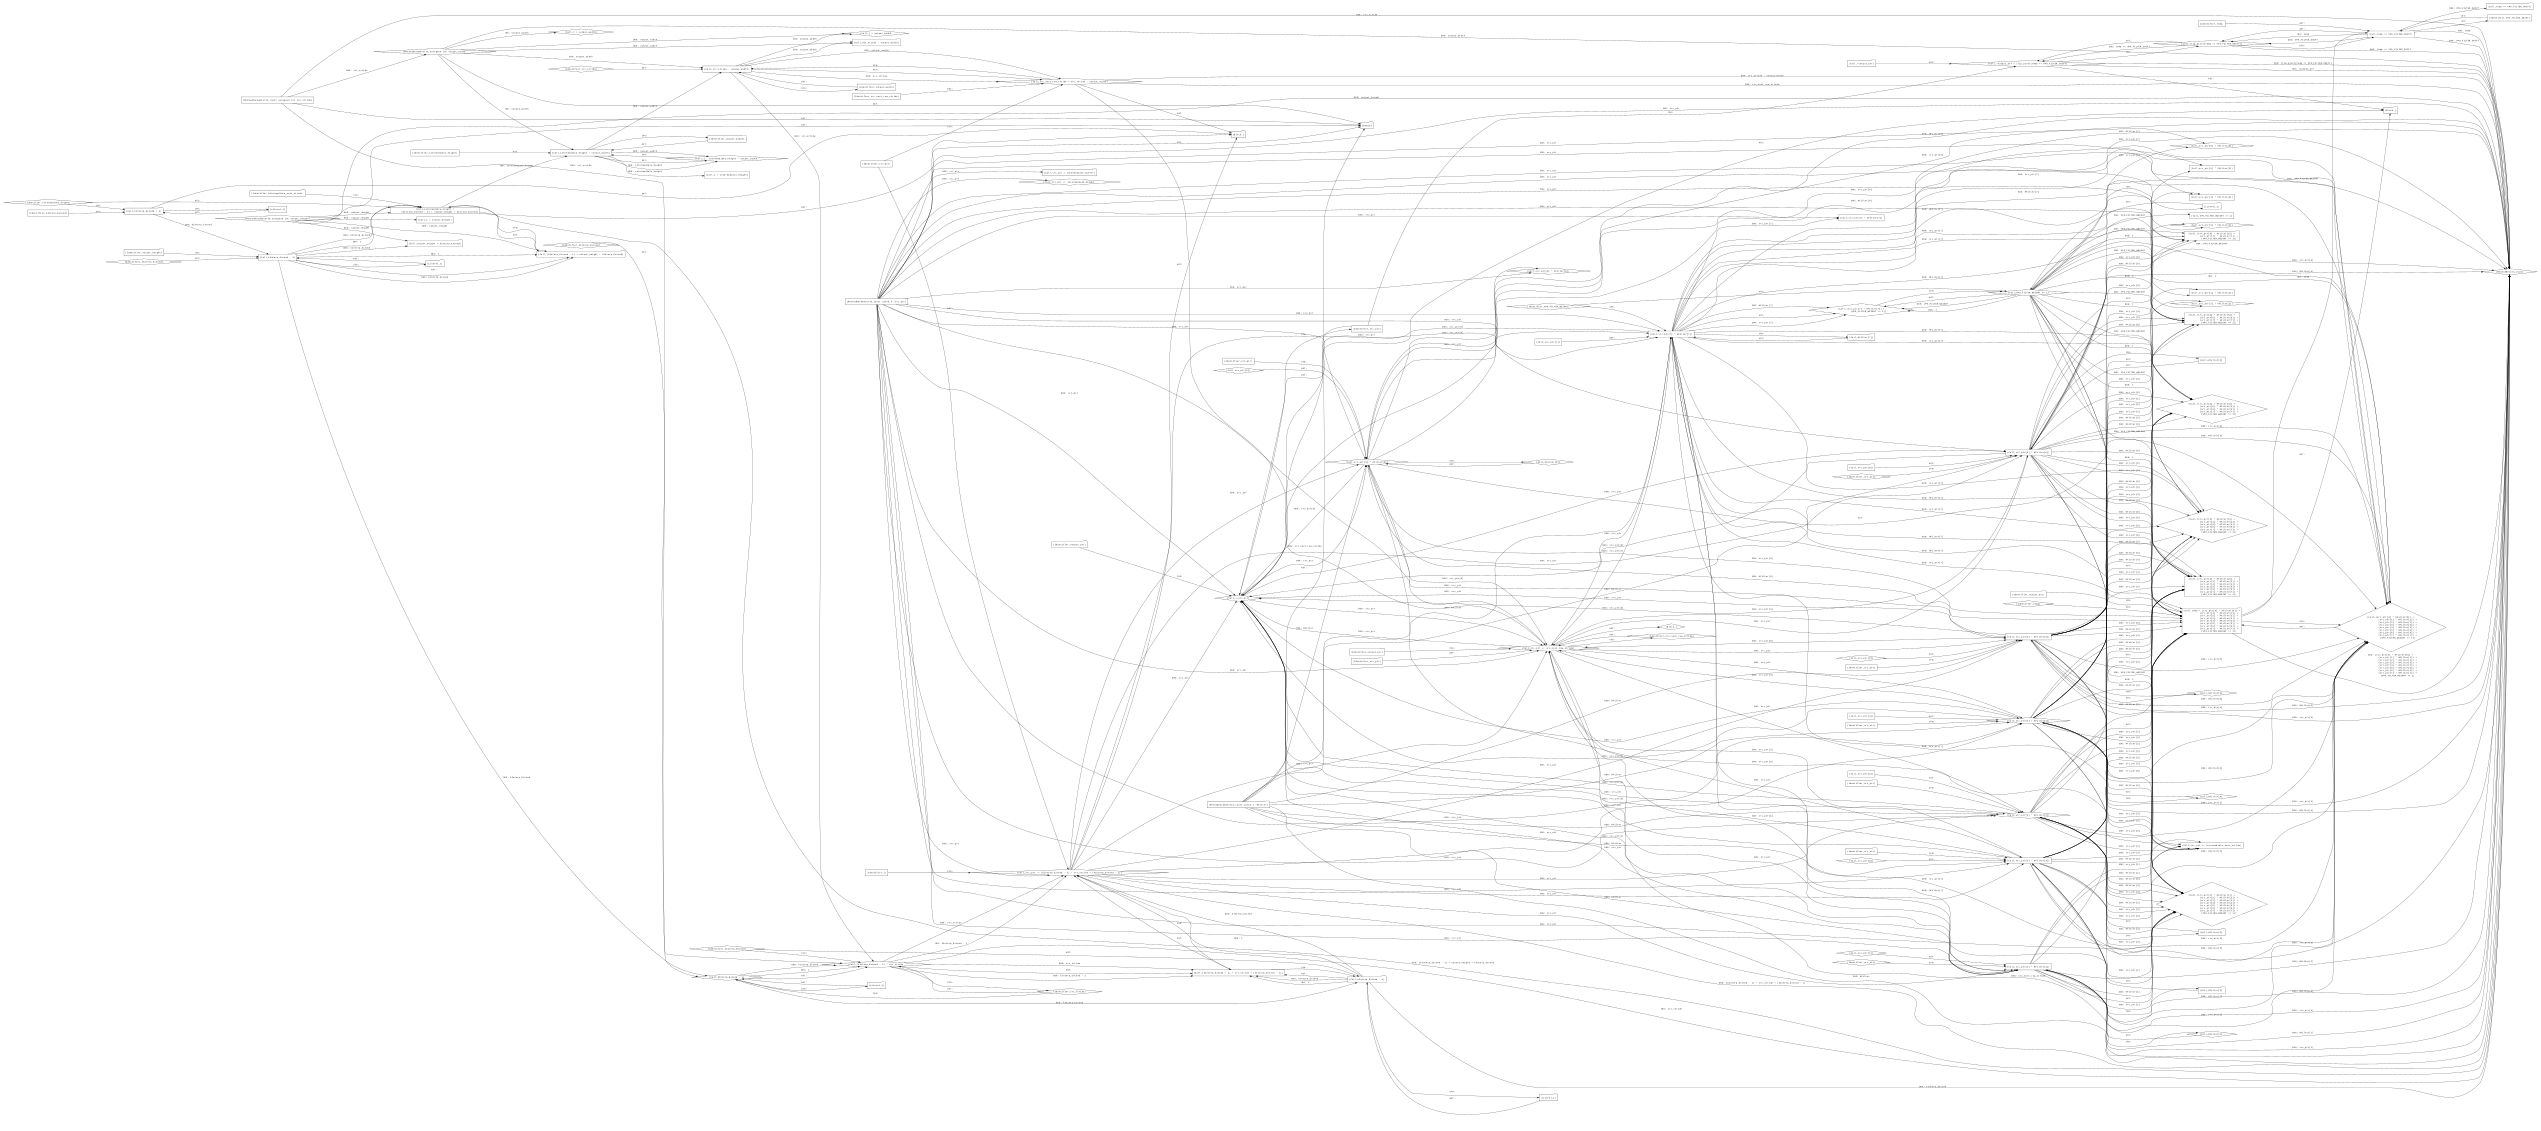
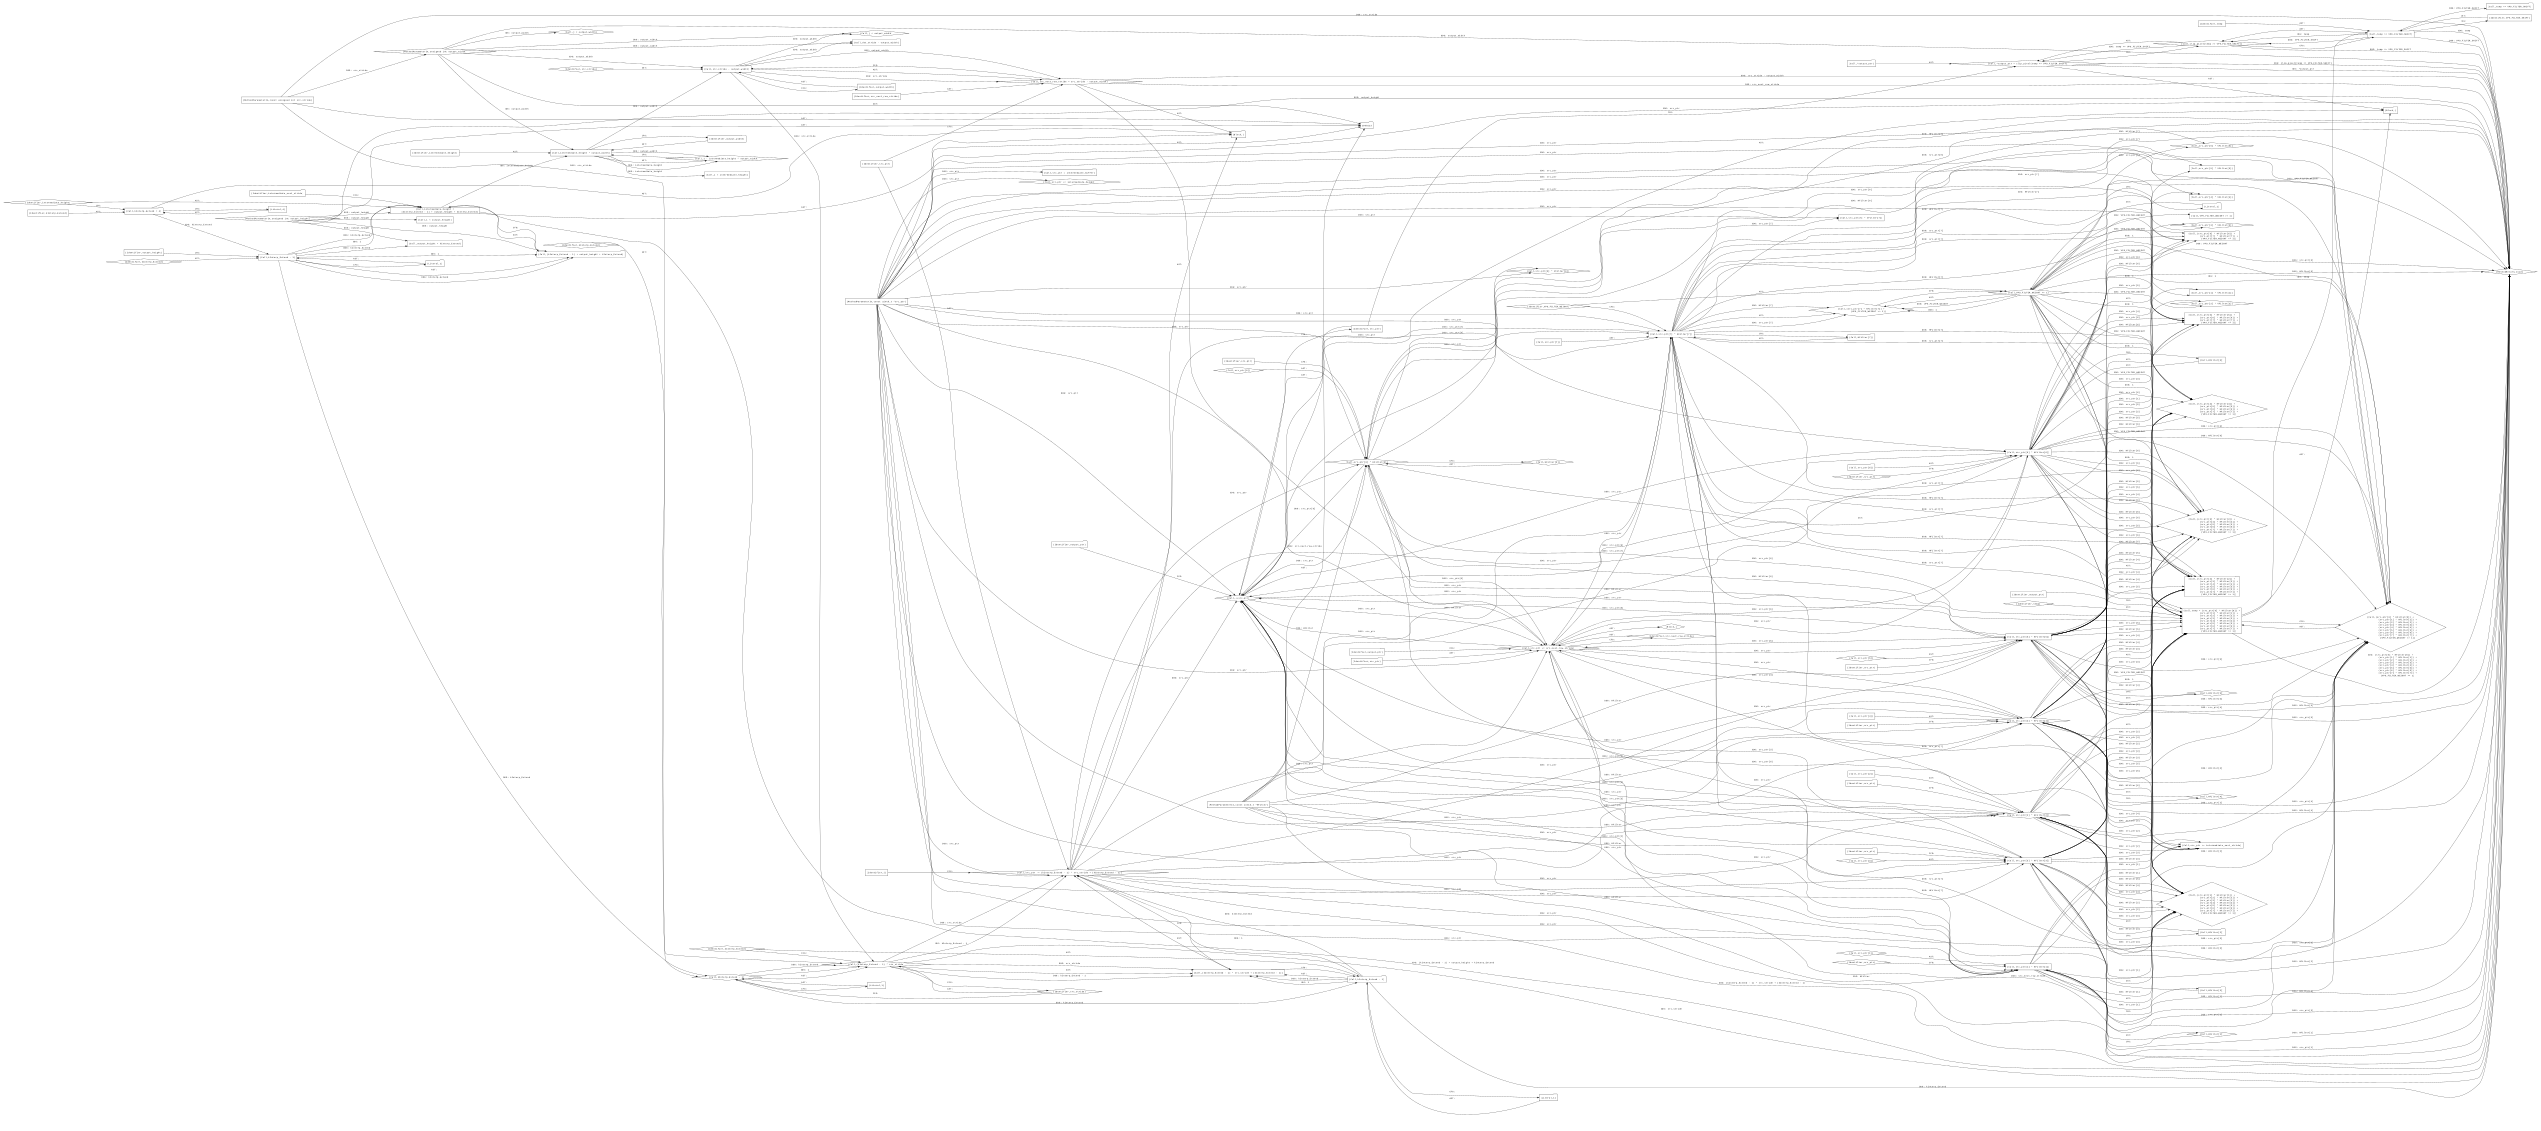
edge "(Call,src_ptr[1] * HFilter[1])" -> "(Call,src_ptr += src_next_row_stride)": removed, label "DDG: src_ptr[1]"
